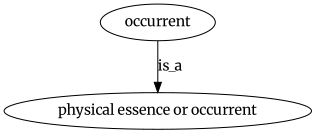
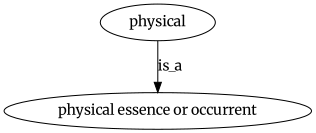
node "occurrent": label "occurrent" -> "physical"
